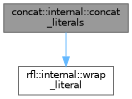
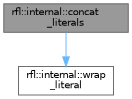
node "concat::internal::concat _literals": label "concat::internal::concat _literals" -> "rfl::internal::concat _literals"
